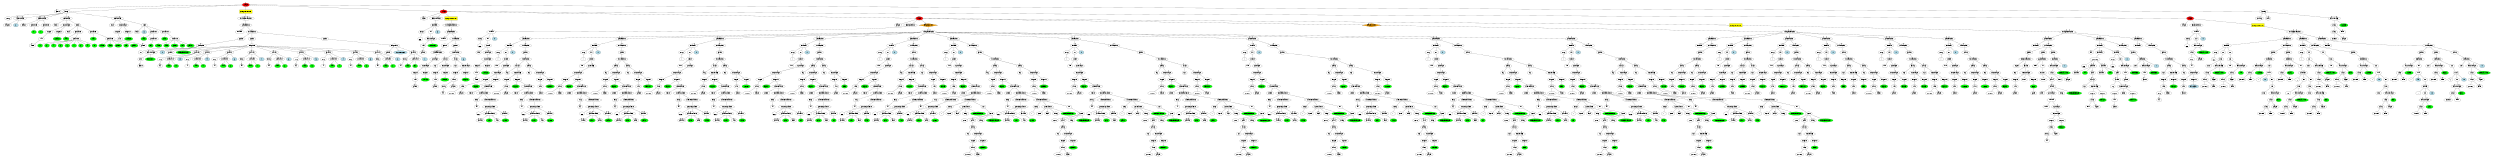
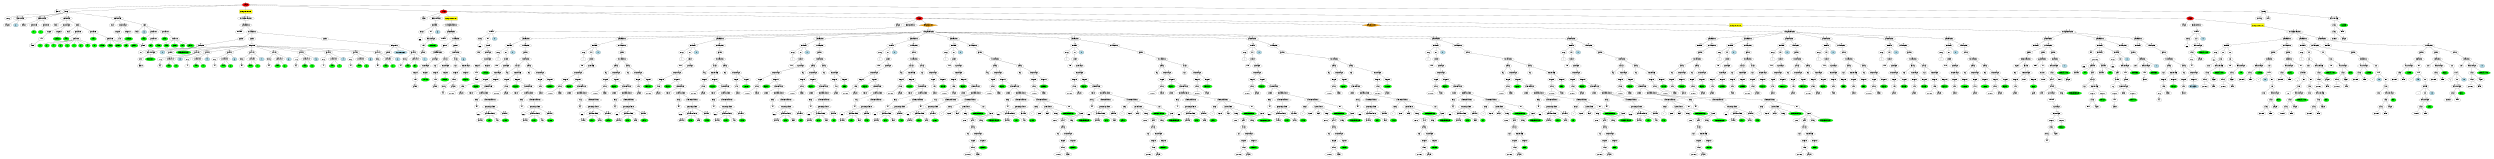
node "union": removed
